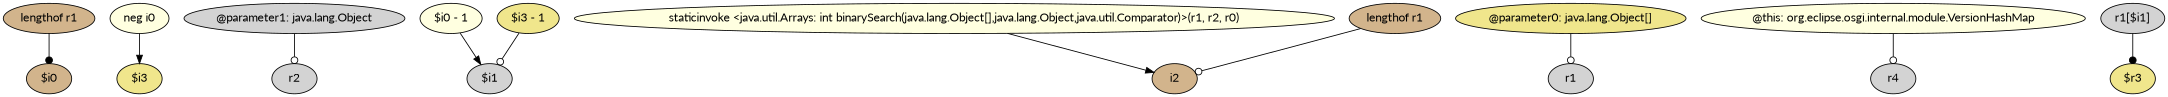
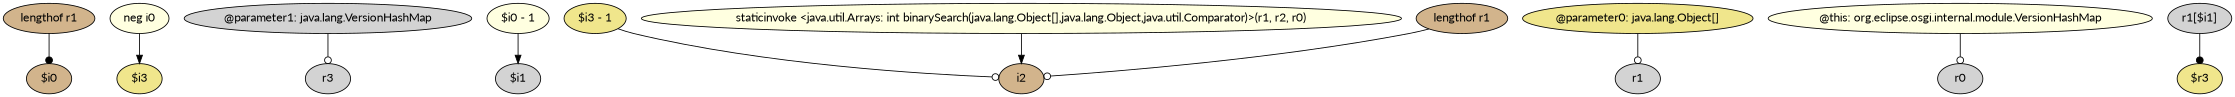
node "@parameter1: java.lang.Object": label "@parameter1: java.lang.Object" -> "@parameter1: java.lang.VersionHashMap"
edge "$i3 - 1" -> "$i1": now "$i3 - 1" -> "i2"
node "r2": label "r2" -> "r3"
node "r4": label "r4" -> "r0"
